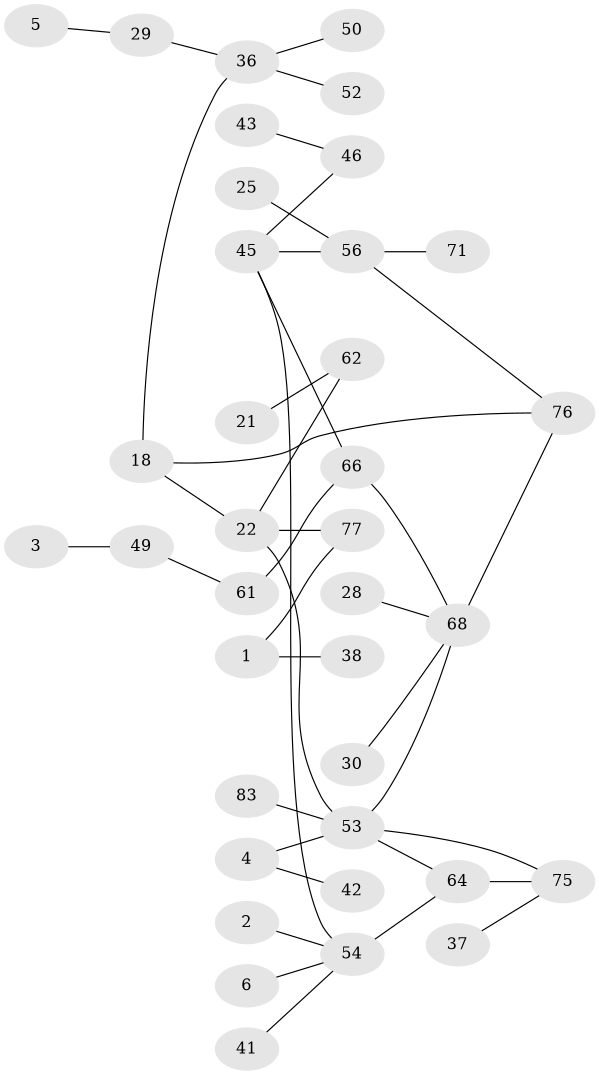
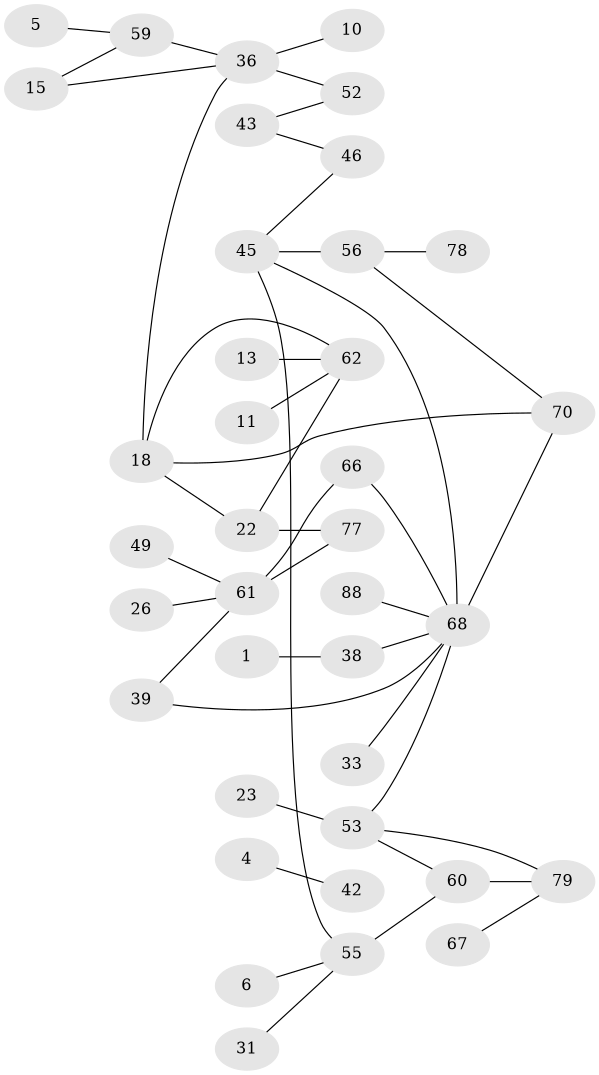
node "50": label "50" -> "10"
node "29": label "29" -> "59"
node "15": added
edge "52" -- "43": added
node "25": removed
node "71": label "71" -> "78"
edge "62" -- "18": added
node "13": added
edge "45" -- "66": now "45" -- "68"
node "76": label "76" -> "70"
node "21": label "21" -> "11"
node "3": removed
edge "77" -- "1": now "77" -- "61"
node "28": label "28" -> "88"
node "26": added
edge "68" -- "38": added
edge "22" -- "53": removed
node "39": added
node "30": label "30" -> "33"
node "83": label "83" -> "23"
edge "53" -- "4": removed
node "64": label "64" -> "60"
node "75": label "75" -> "79"
node "2": removed
node "37": label "37" -> "67"
node "54": label "54" -> "55"
node "41": label "41" -> "31"
